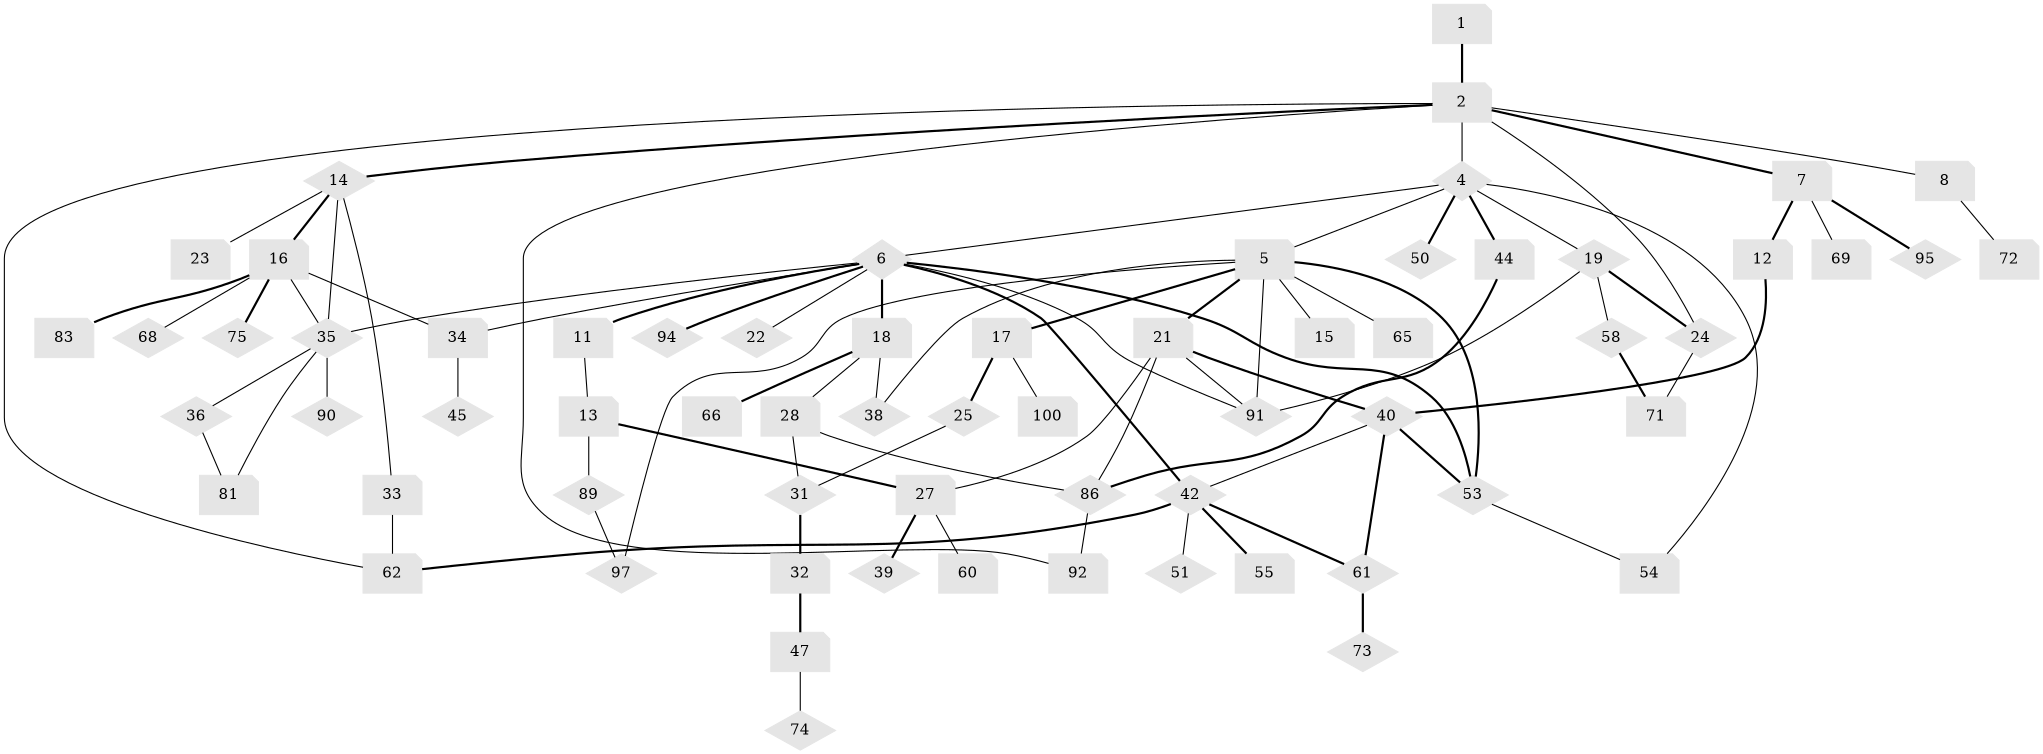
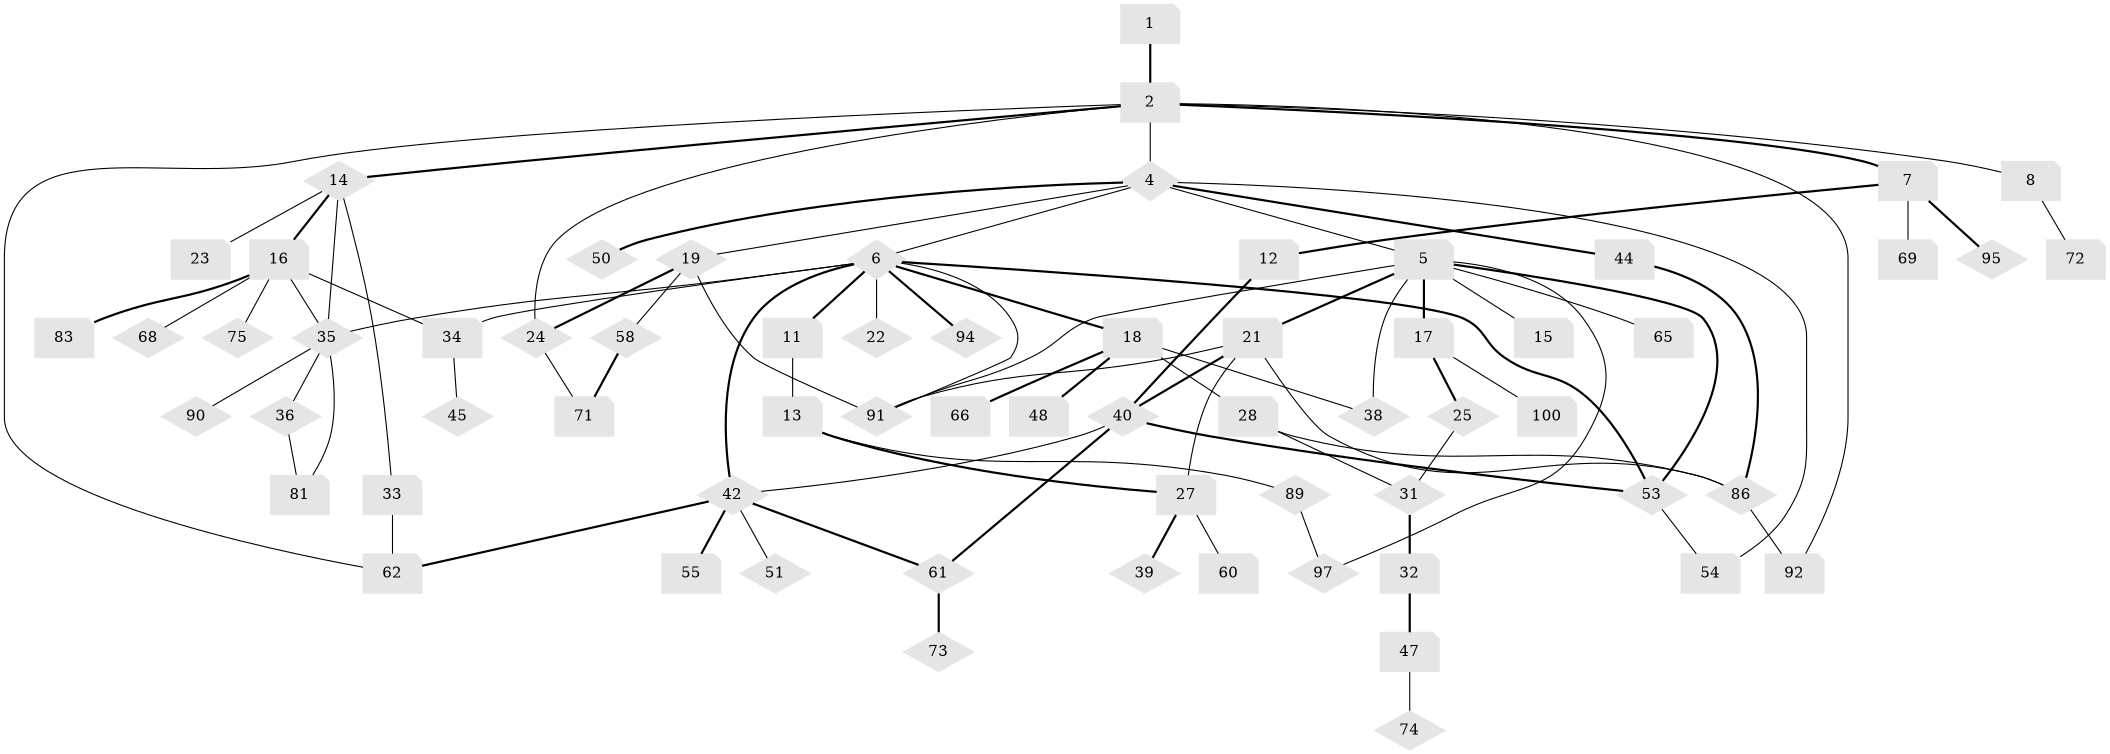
edge "16" -- "75": style bold -> solid
node "48": added
